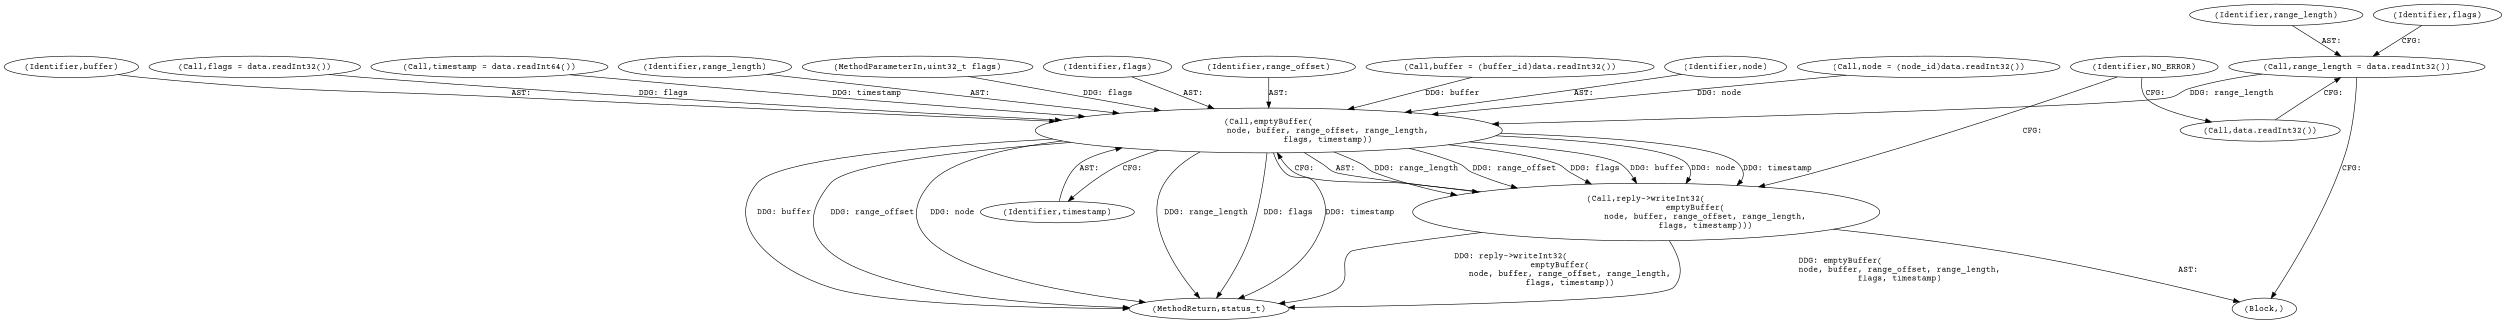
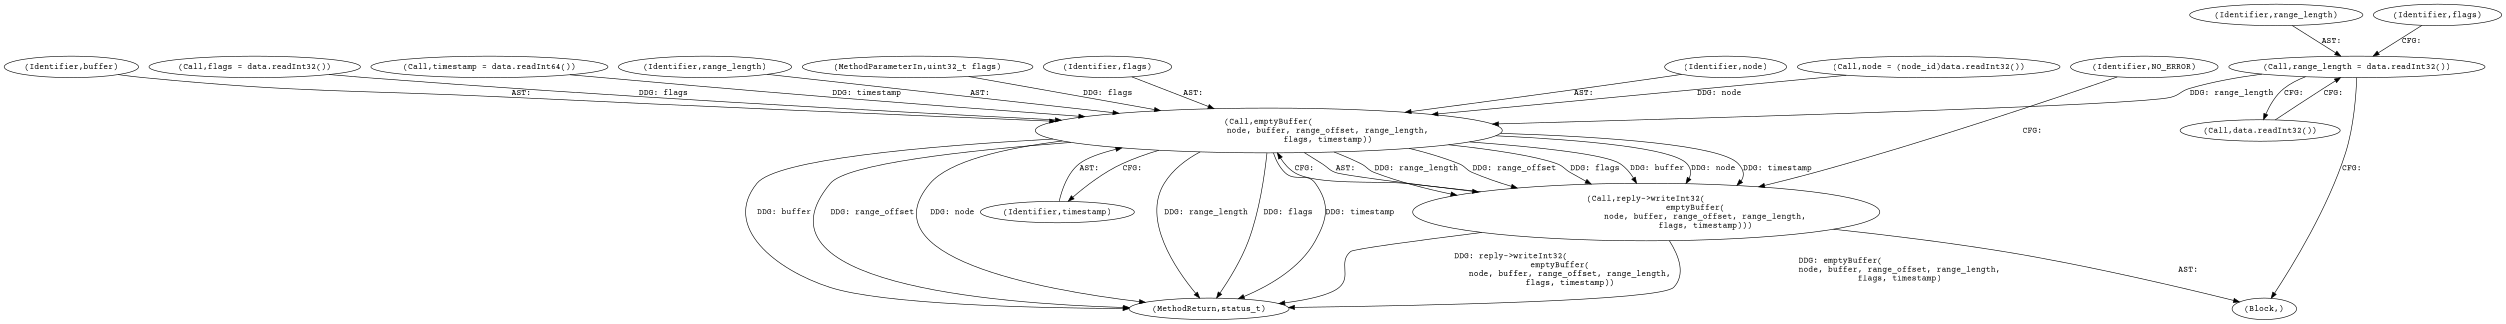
node "(Identifier,range_offset)": removed
node "(Call,buffer = (buffer_id)data.readInt32())": removed
edge "(Identifier,NO_ERROR)" -> "(Call,data.readInt32())": now "(Call,range_length = data.readInt32())" -> "(Call,data.readInt32())"
